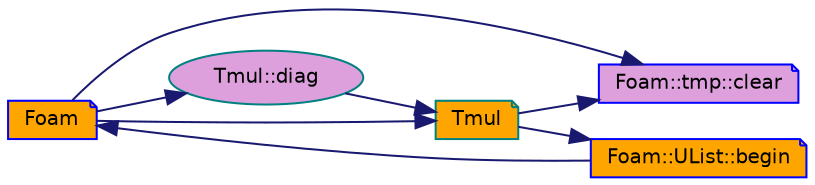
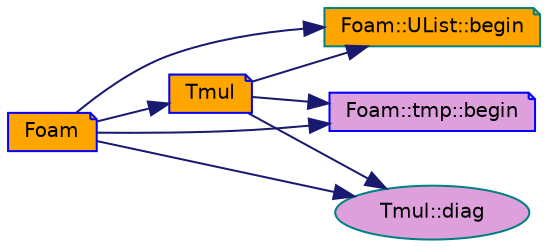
node "Foam::tmp::clear": label "Foam::tmp::clear" -> "Foam::tmp::begin"
edge "Tmul::diag" -> "Tmul": reversed
node "Tmul": color teal -> blue
edge "Foam::UList::begin" -> "Foam": reversed
node "Foam::UList::begin": color blue -> teal
